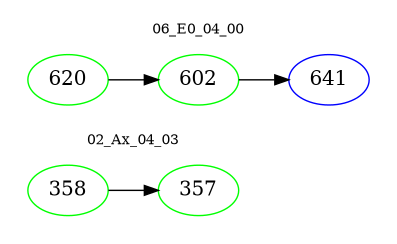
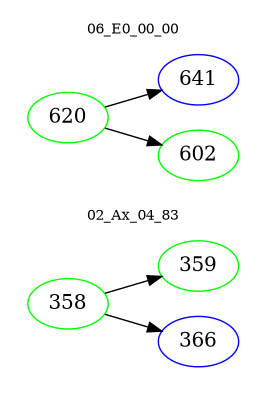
cluster "06_E0_04_00": label "06_E0_04_00" -> "06_E0_00_00"
edge "602" -> "641": now "620" -> "641"
cluster "02_Ax_04_03": label "02_Ax_04_03" -> "02_Ax_04_83"
node "357": label "357" -> "359"
node "366": added
